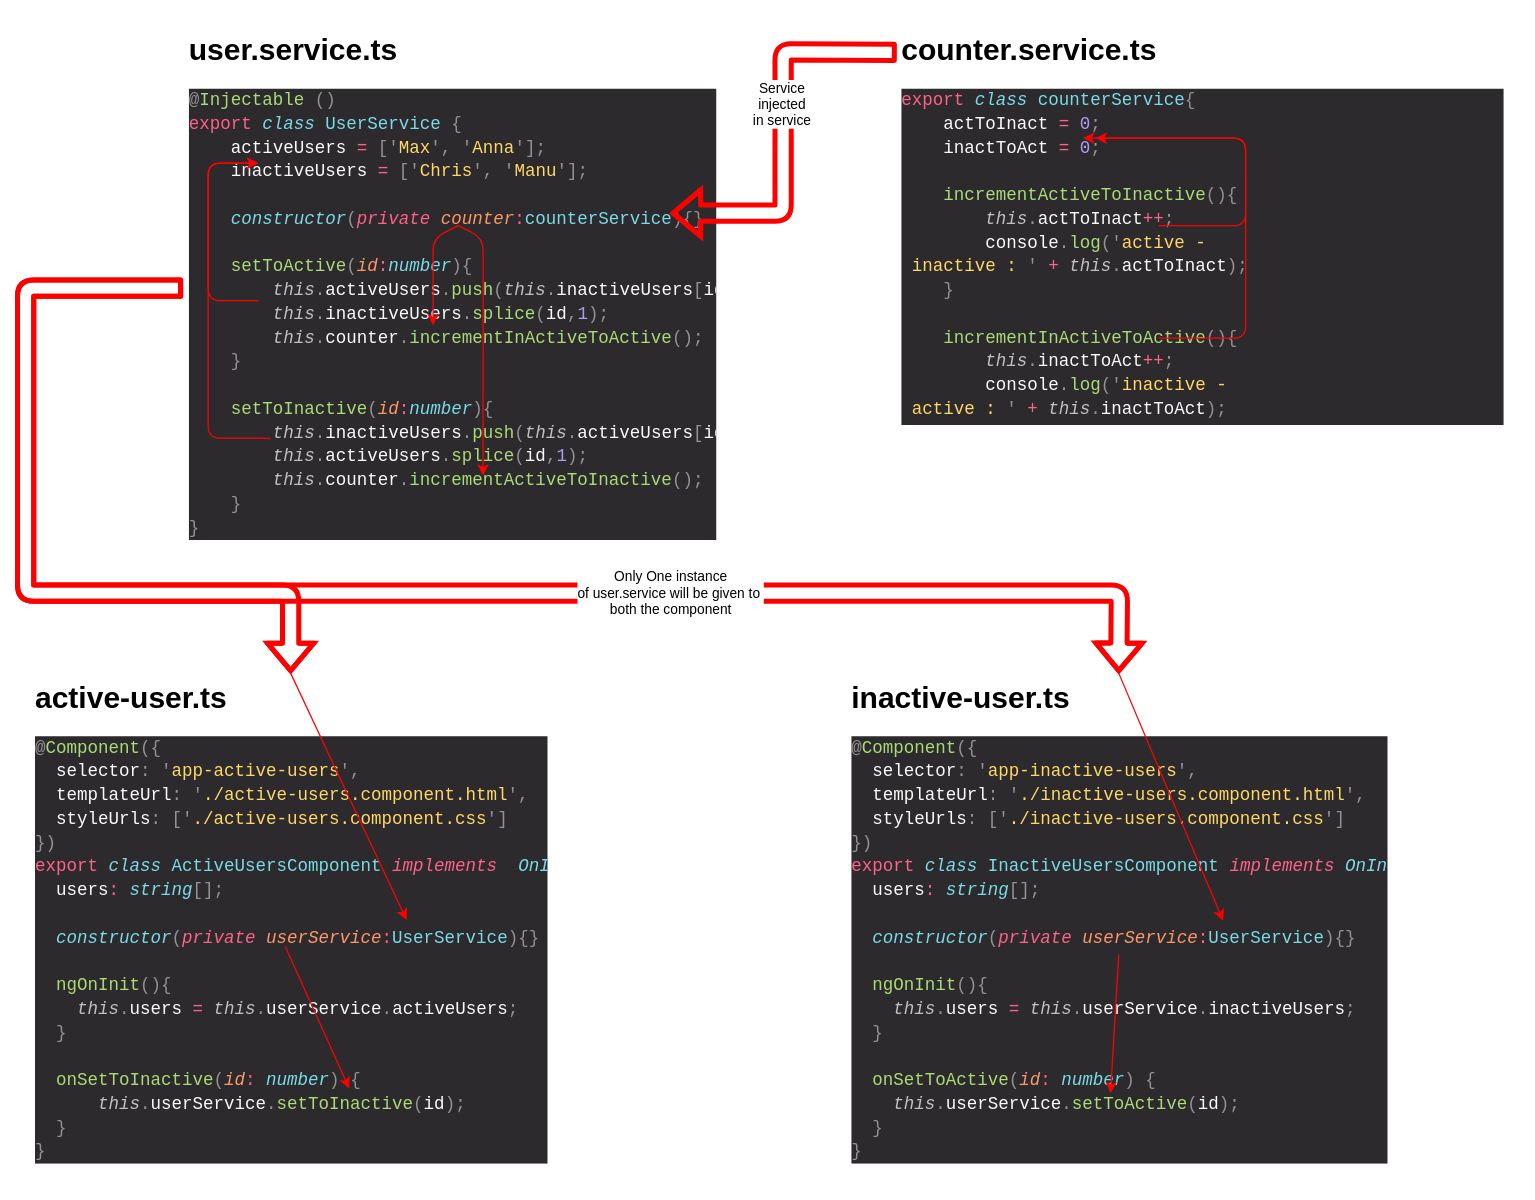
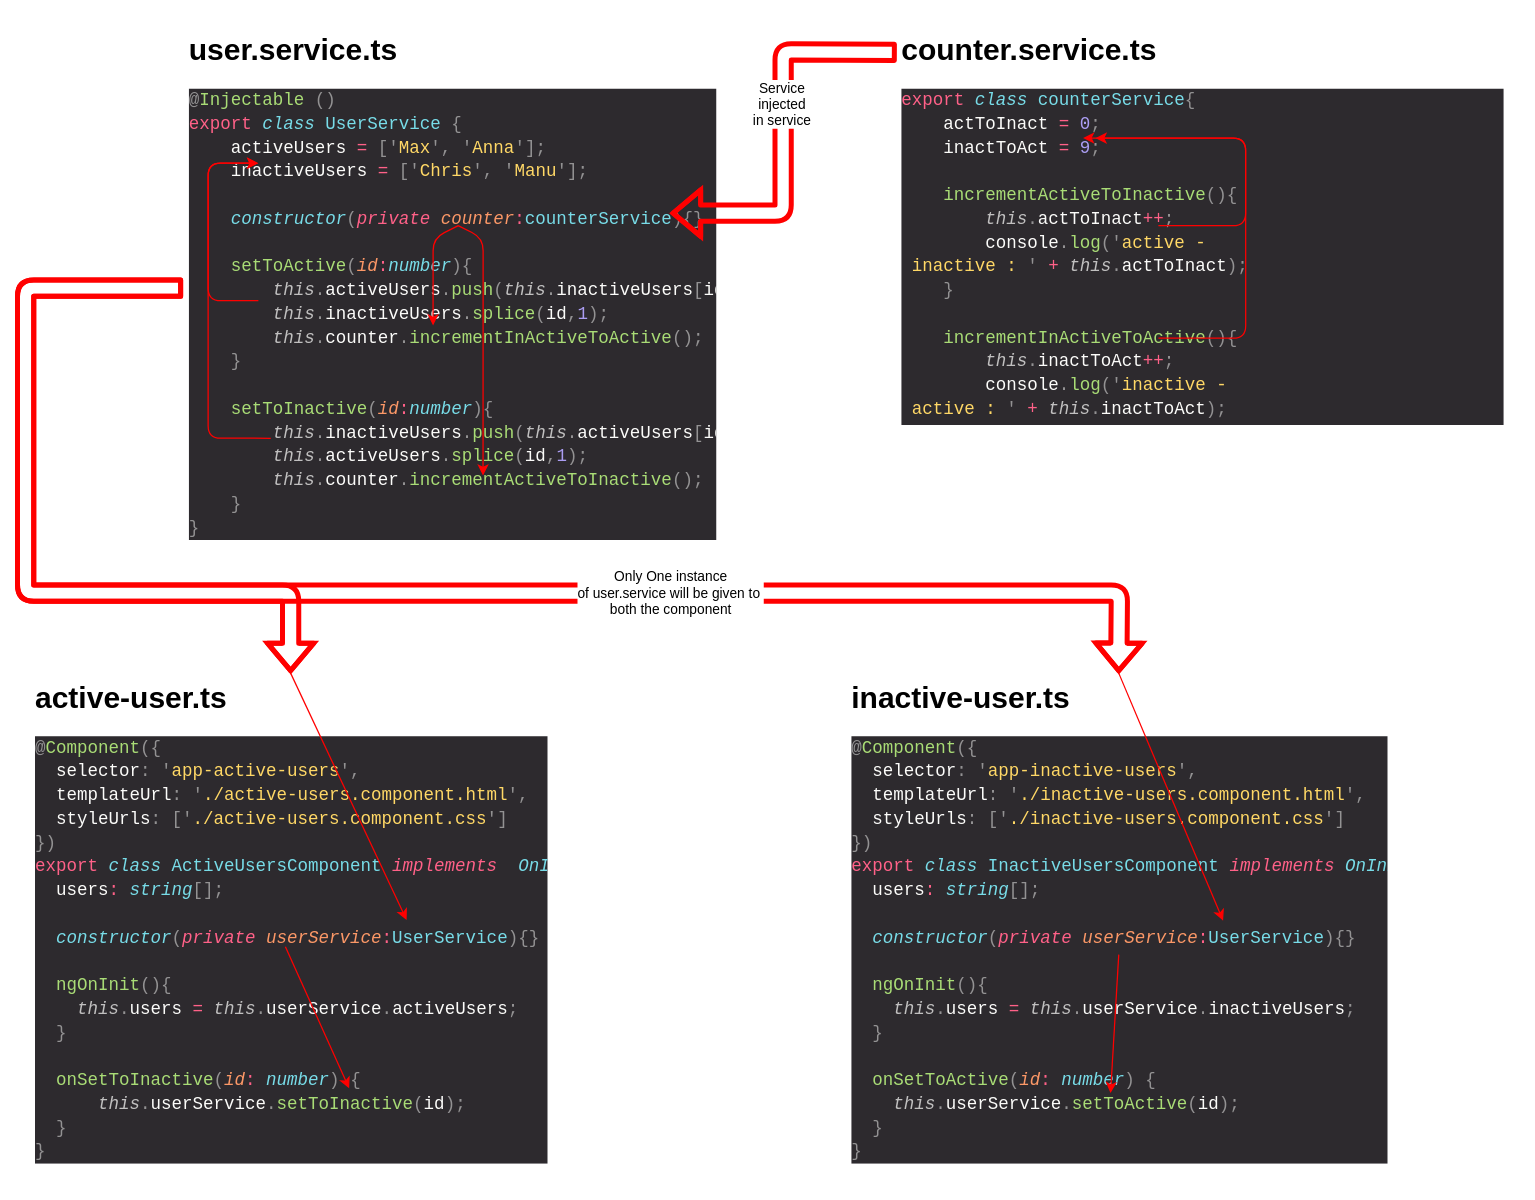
node "counter.service.ts export class counterService{ actToInact = 0; inactToAct = 0; incrementActiveToInactive(){ this.actToInact++; console.log('active - inactive : ' + this.actToInact); } incrementInActiveToActive(){ this.inactToAct++; console.log('inactive - active : ' + this.inactToAct); } }": label "counter.service.ts export class counterService{ actToInact = 0; inactToAct = 0; incrementActiveToInactive(){ this.actToInact++; console.log('active - inactive : ' + this.actToInact); } incrementInActiveToActive(){ this.inactToAct++; console.log('inactive - active : ' + this.inactToAct); } }" -> "counter.service.ts export class counterService{ actToInact = 0; inactToAct = 9; incrementActiveToInactive(){ this.actToInact++; console.log('active - inactive : ' + this.actToInact); } incrementInActiveToActive(){ this.inactToAct++; console.log('inactive - active : ' + this.inactToAct); } }"
